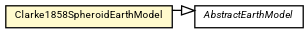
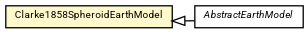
edge "Clarke1858SpheroidEarthModel" -> "AbstractEarthModel": reversed
